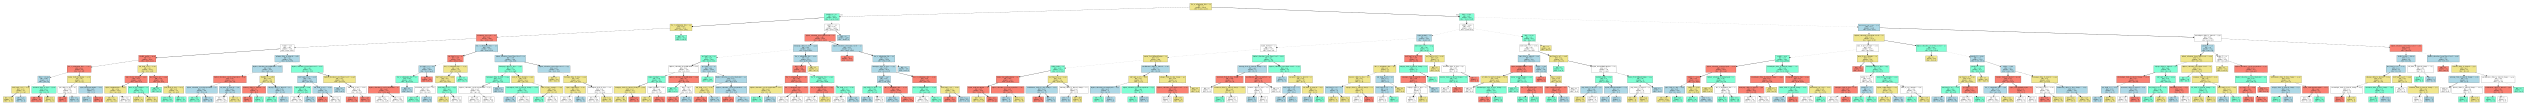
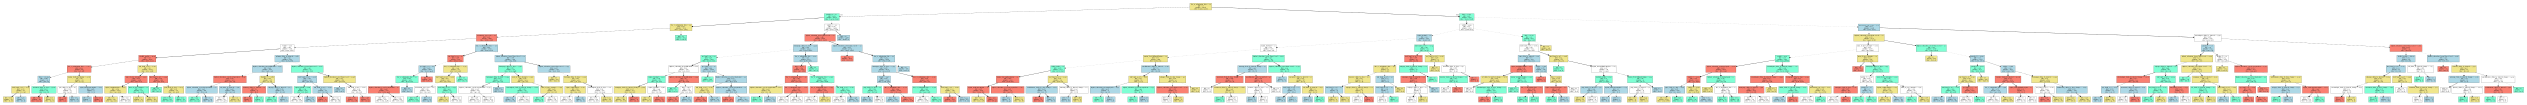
node "gini = 0.0 samples = 471 value = [471, 0]": fillcolor khaki -> aquamarine
